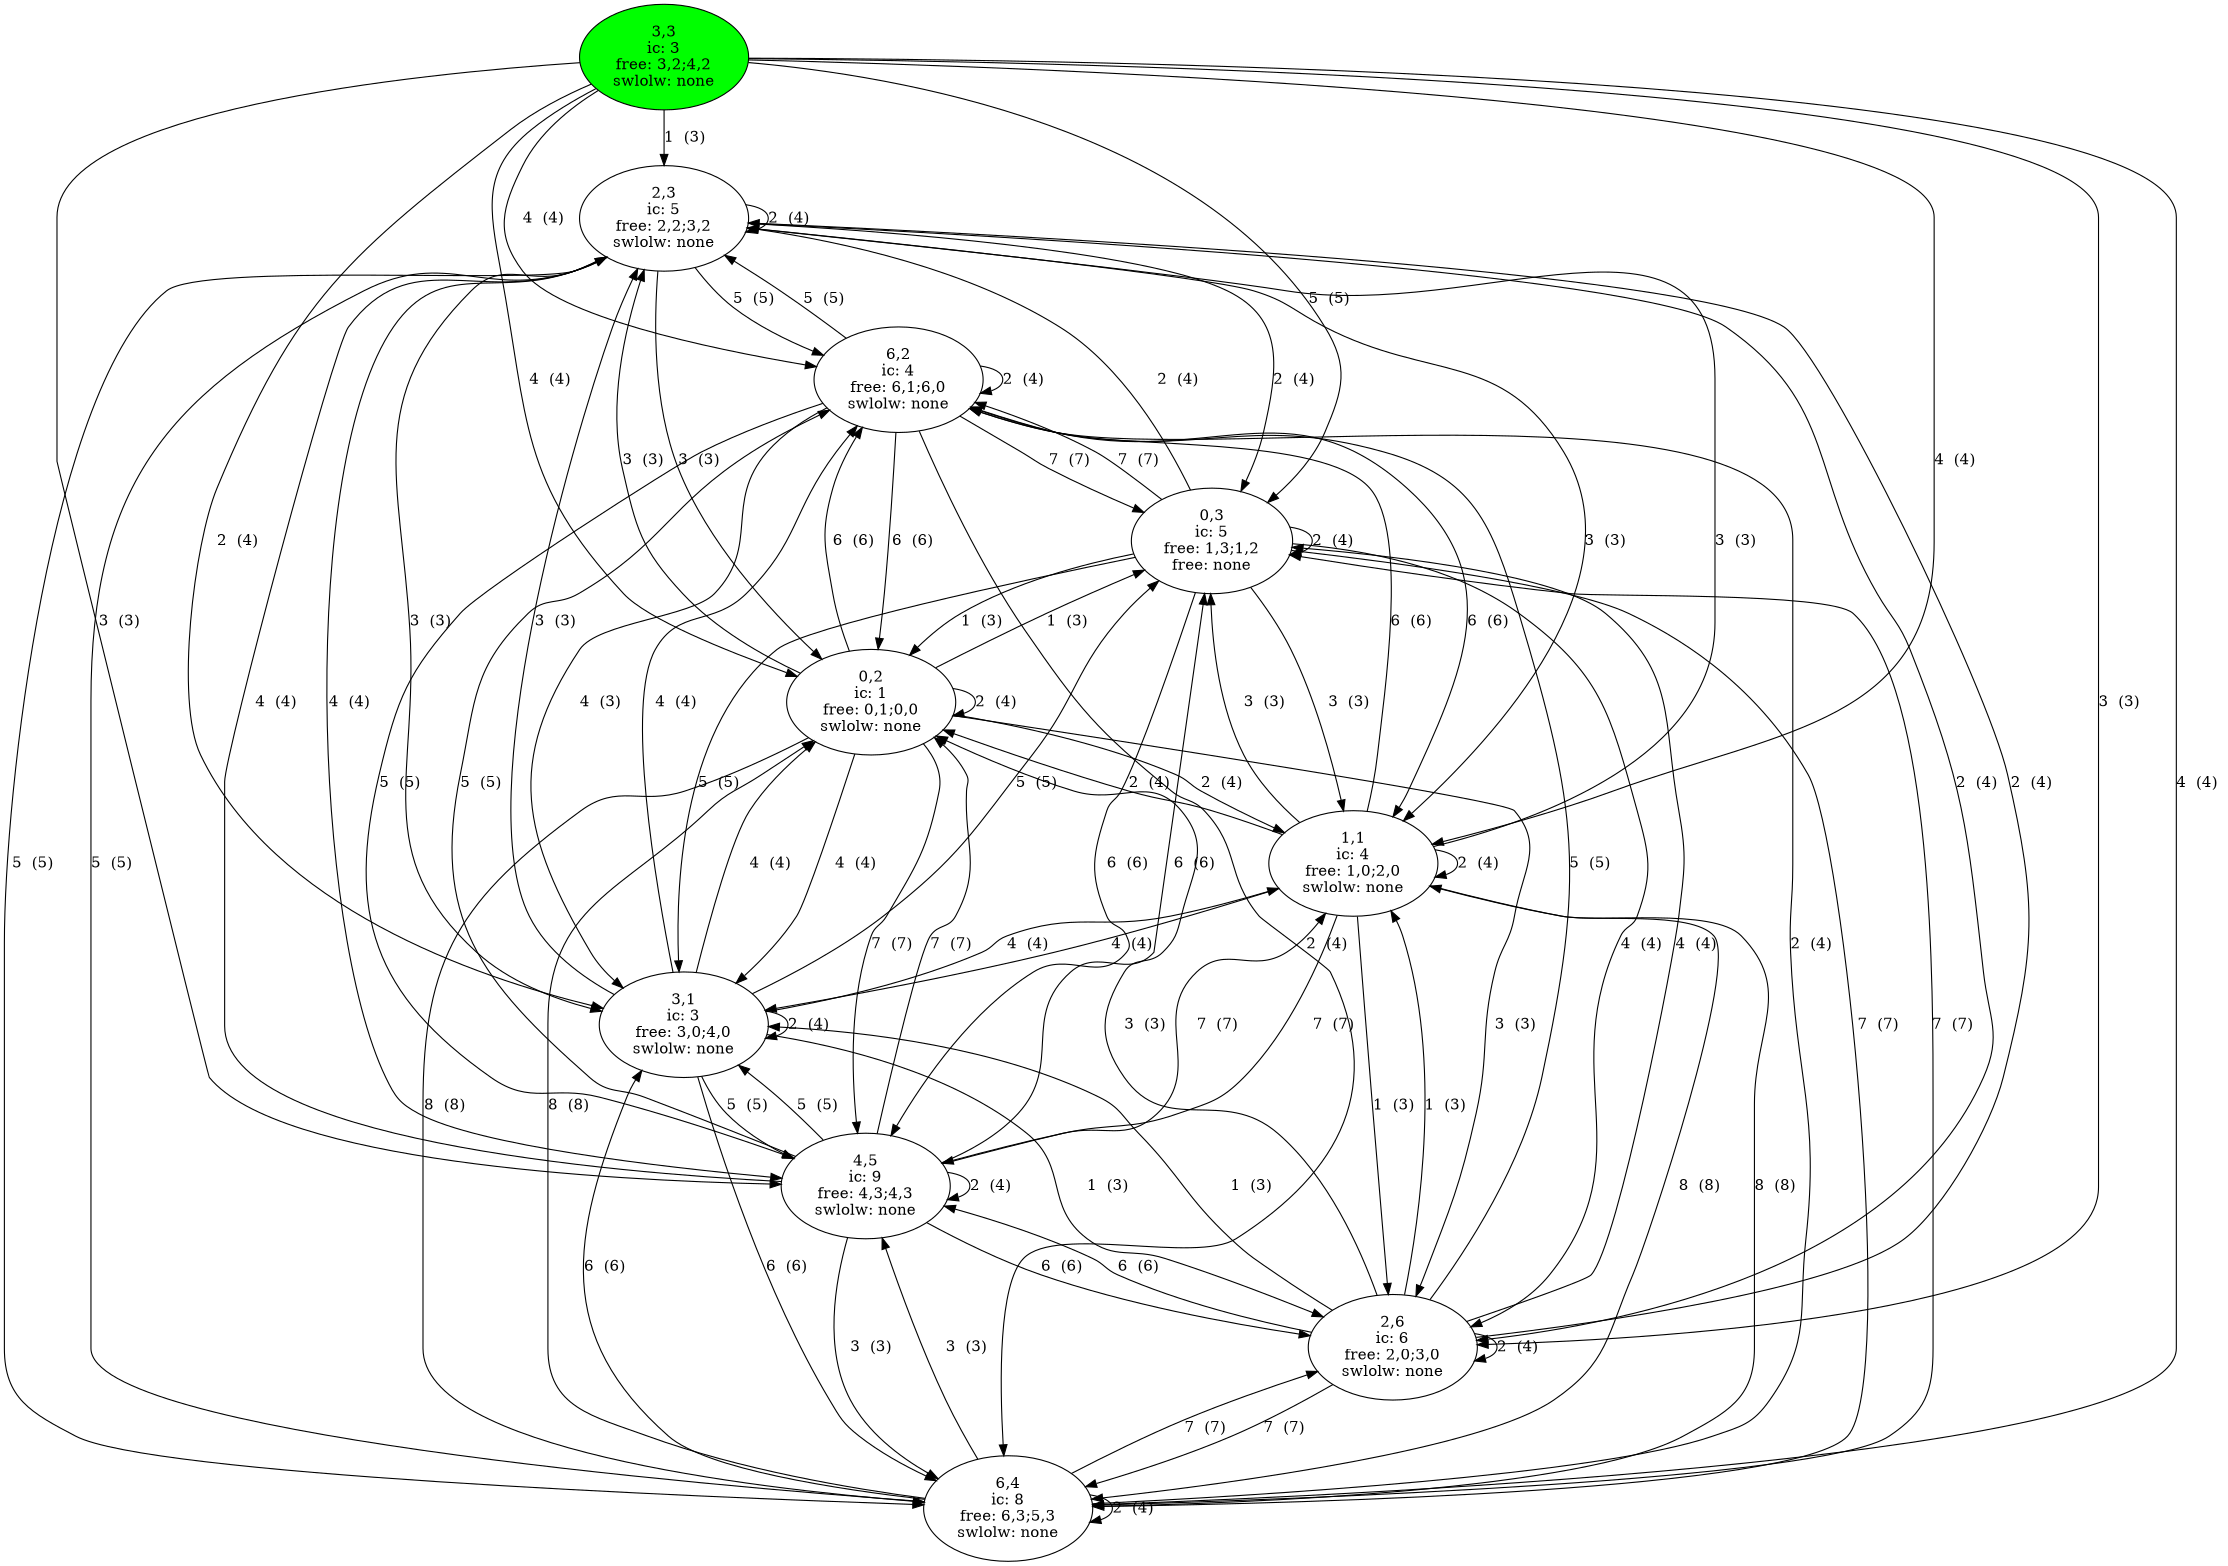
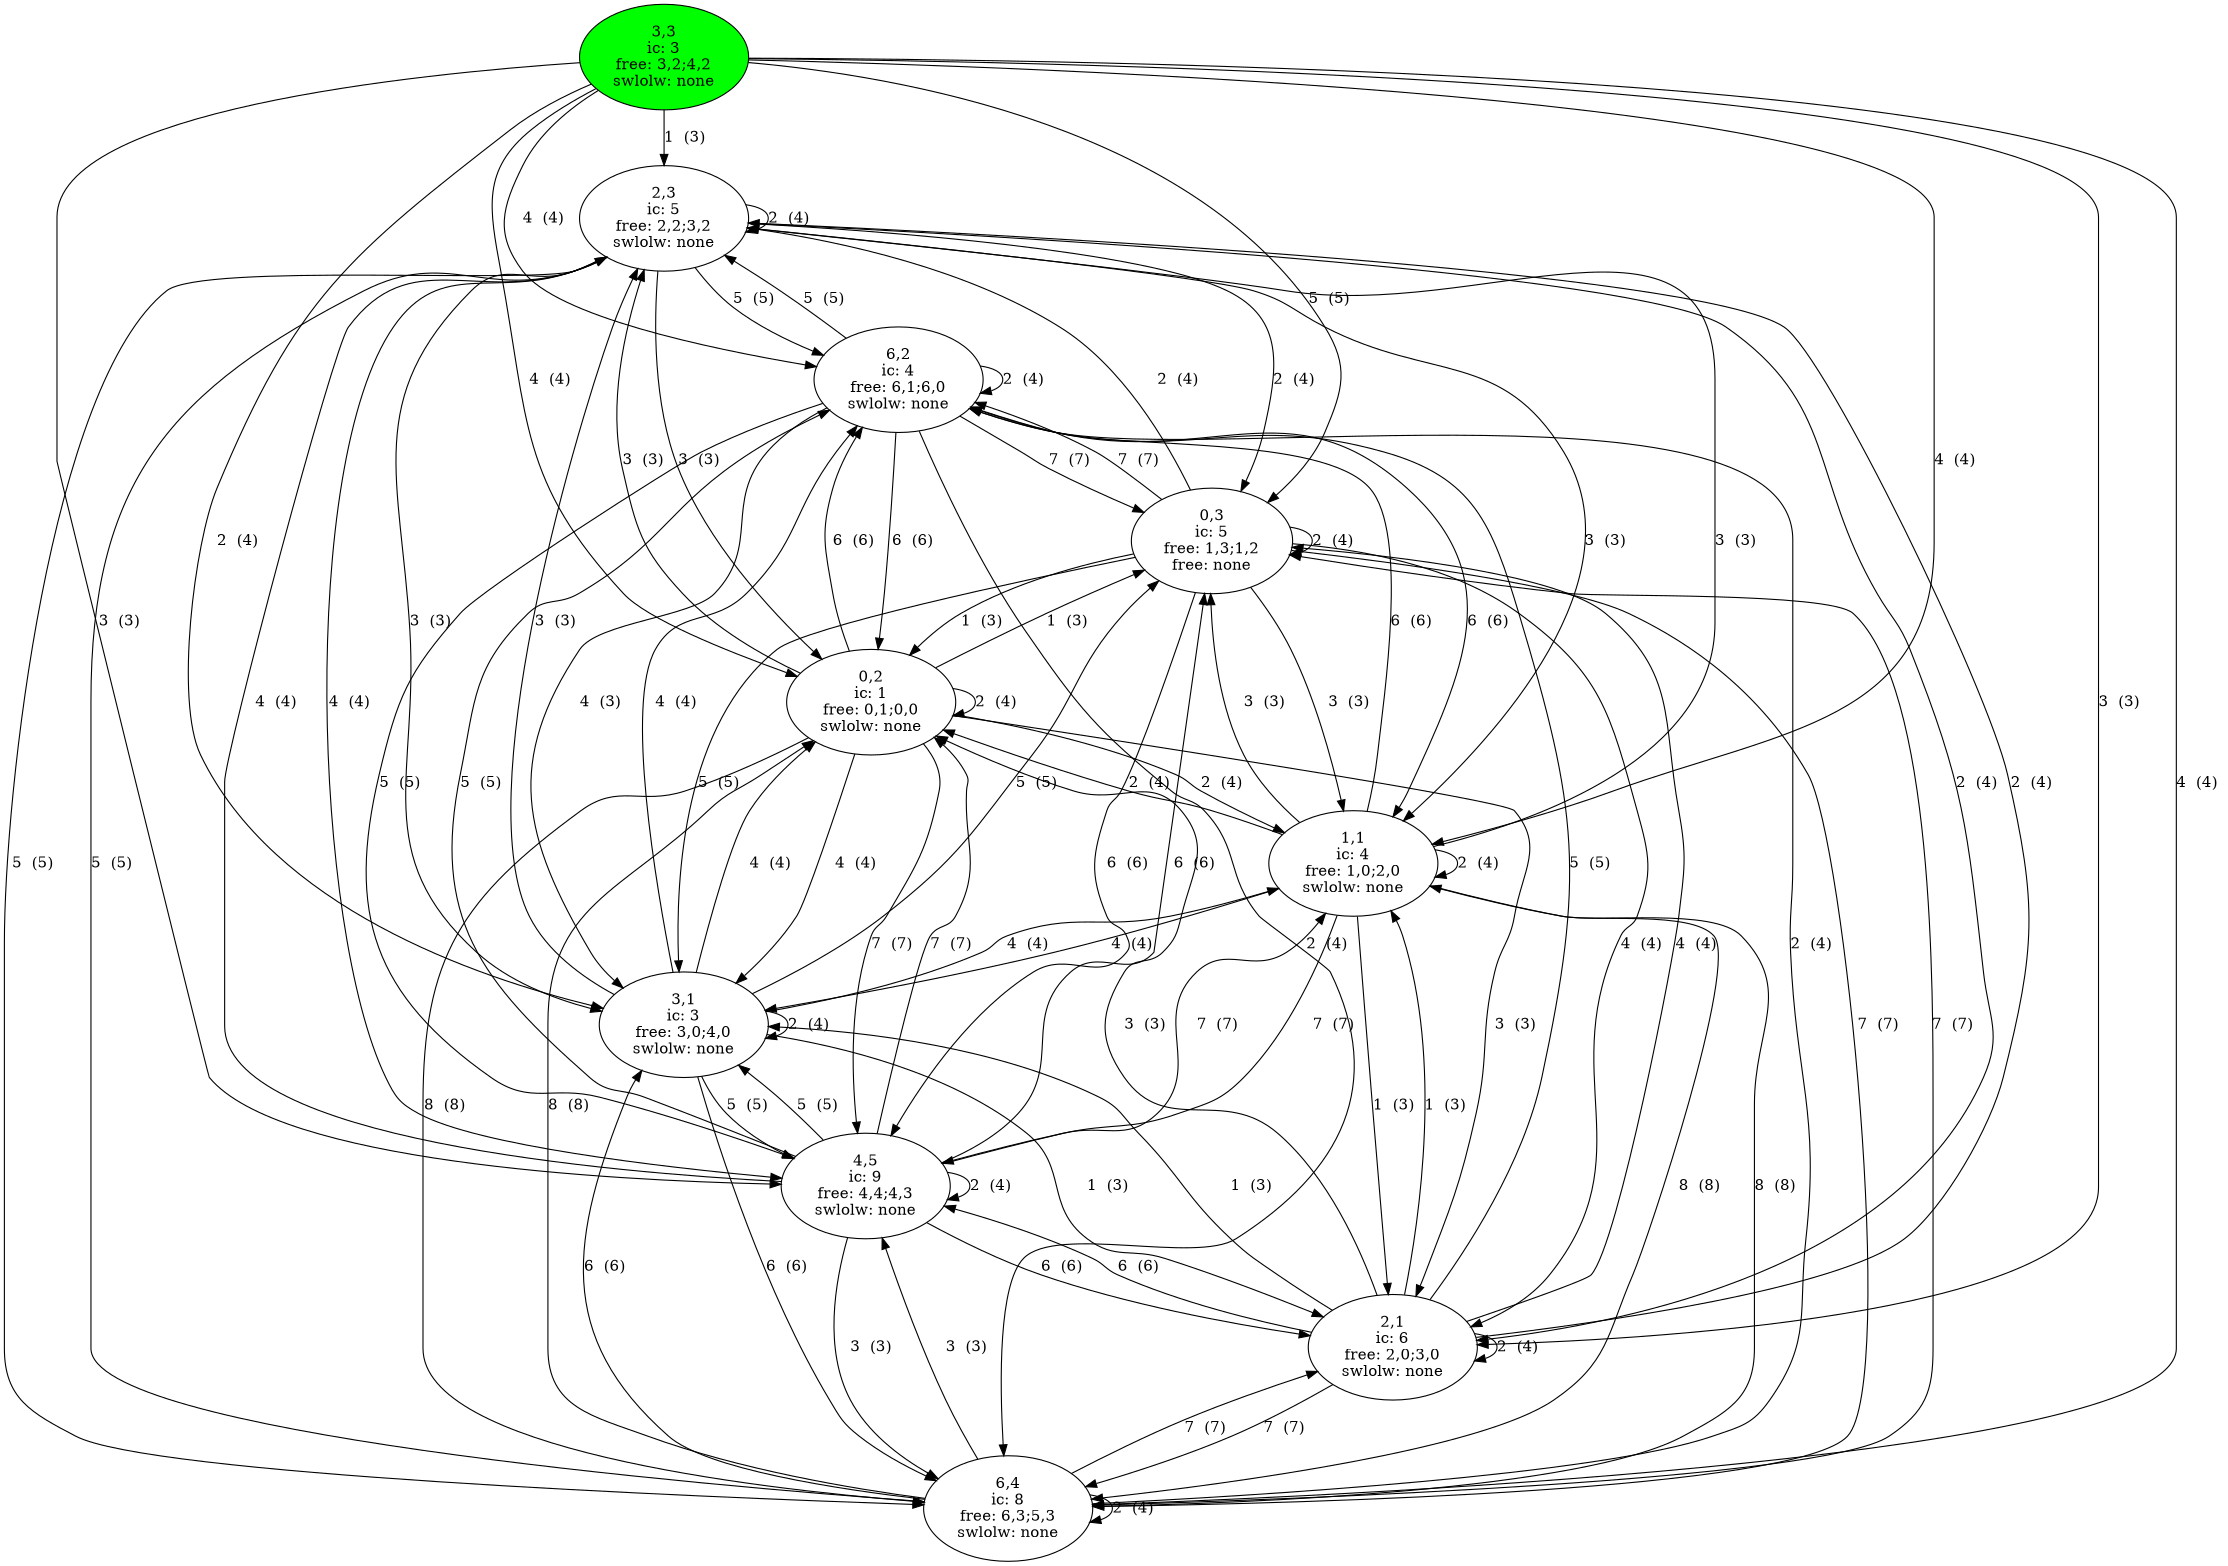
node "4,5 ic: 9 free: 4,3;4,3 swlolw: none": label "4,5 ic: 9 free: 4,3;4,3 swlolw: none" -> "4,5 ic: 9 free: 4,4;4,3 swlolw: none"
node "2,6 ic: 6 free: 2,0;3,0 swlolw: none": label "2,6 ic: 6 free: 2,0;3,0 swlolw: none" -> "2,1 ic: 6 free: 2,0;3,0 swlolw: none"
